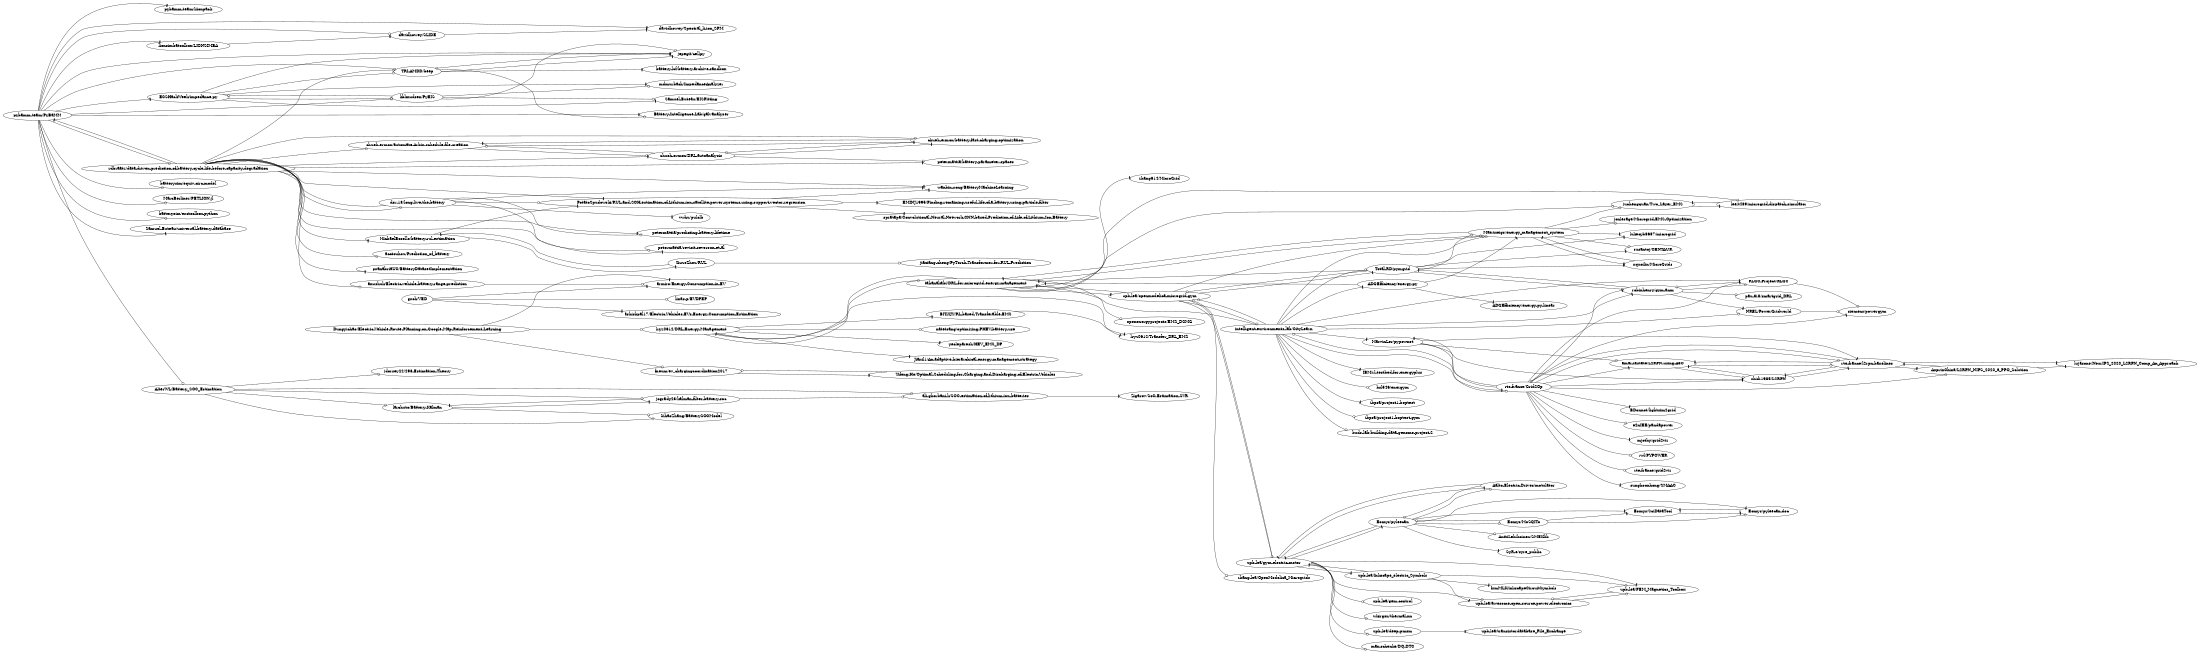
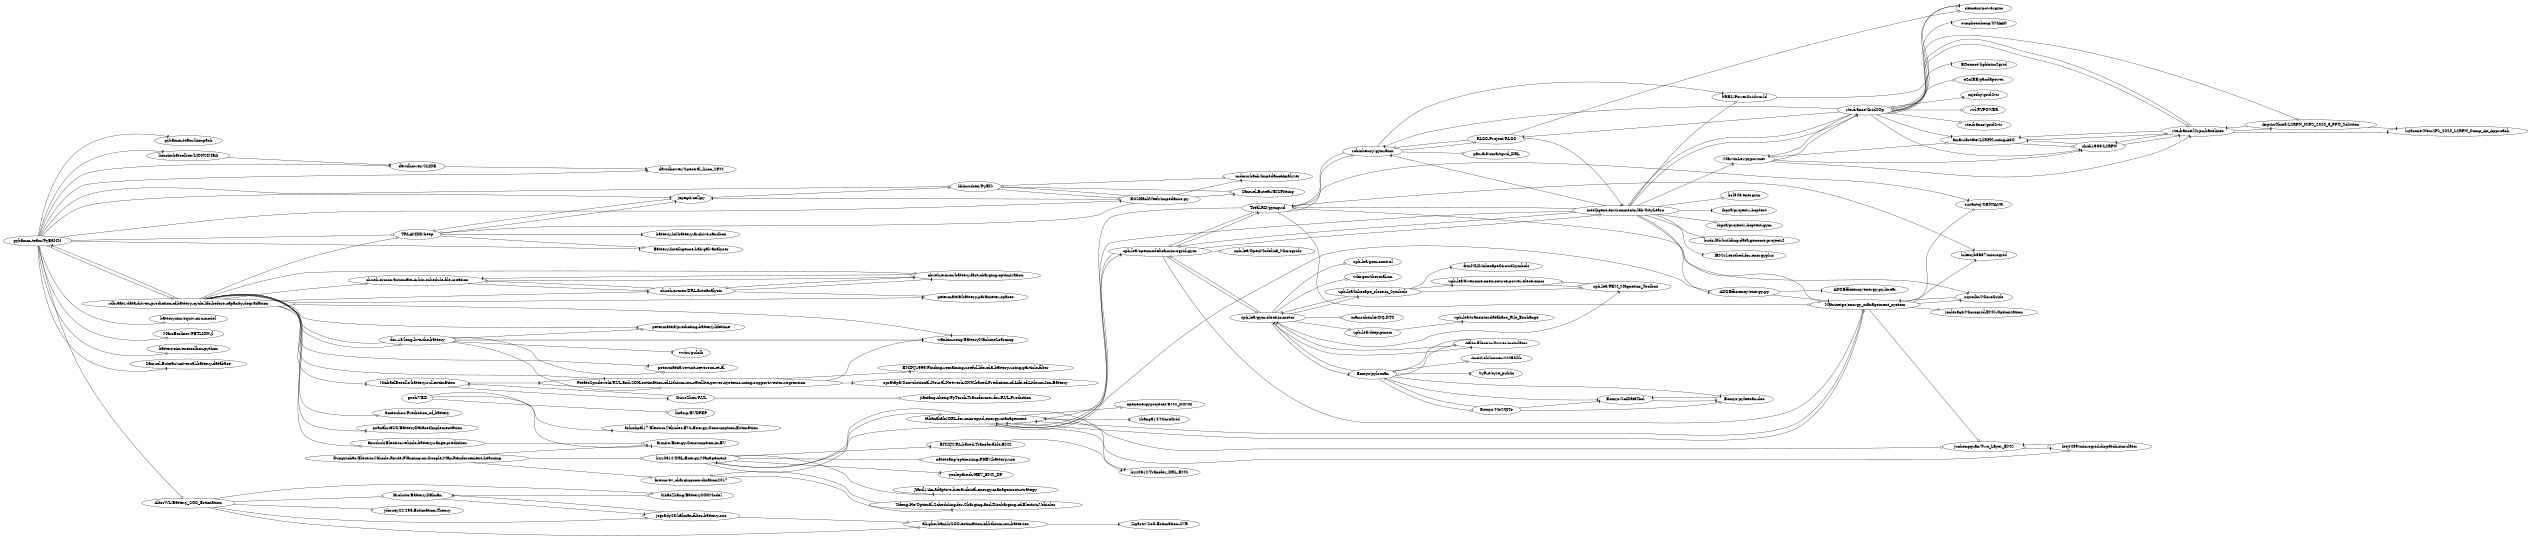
edge "kbknudsen/PyEIS" -> "jepegit/cellpy": reversed
edge "intelligent-environments-lab/CityLearn" -> "RLGC-Project/RLGC": reversed
node "zhang-lea/OpenModelica_Microgrids": label "zhang-lea/OpenModelica_Microgrids" -> "upb-lea/OpenModelica_Microgrids"
edge "upb-lea/gym-electric-motor" -> "upb-lea/awesome-open-source-power-electronics": removed
